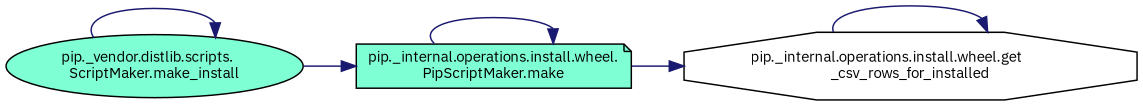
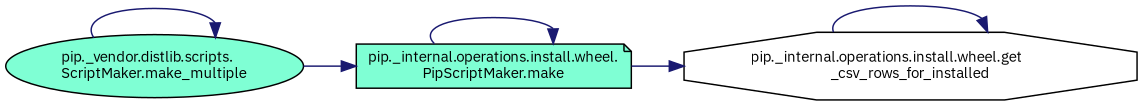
node "pip._vendor.distlib.scripts. ScriptMaker.make_install": label "pip._vendor.distlib.scripts. ScriptMaker.make_install" -> "pip._vendor.distlib.scripts. ScriptMaker.make_multiple"
